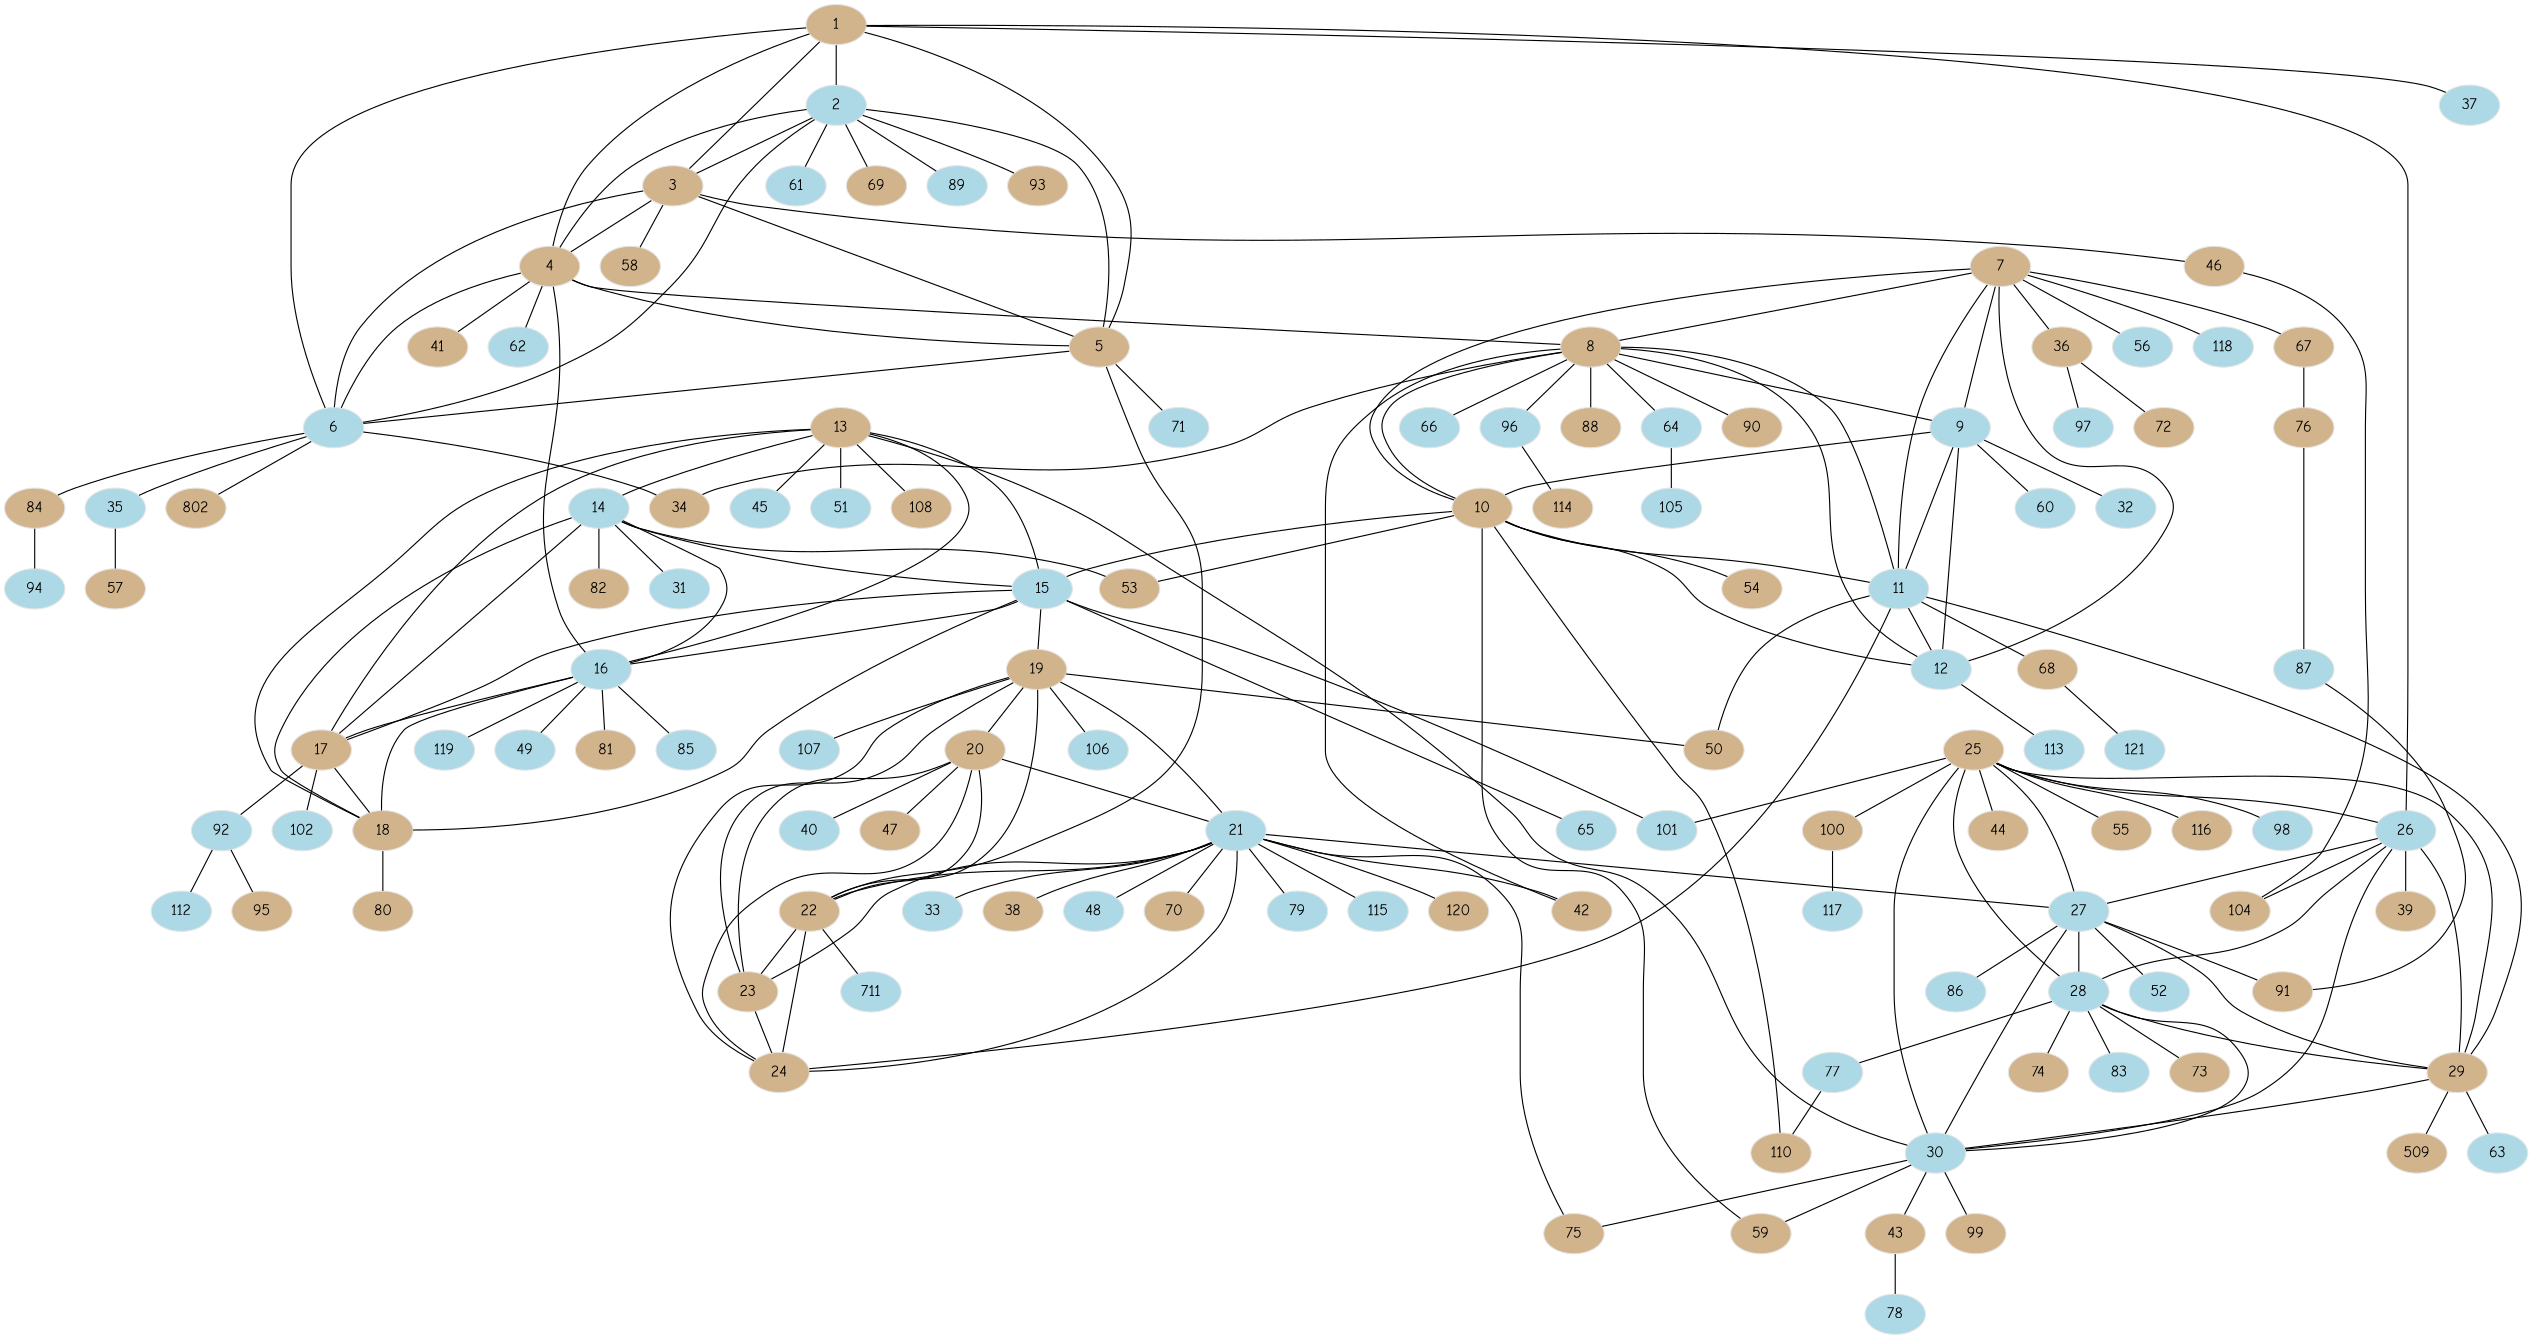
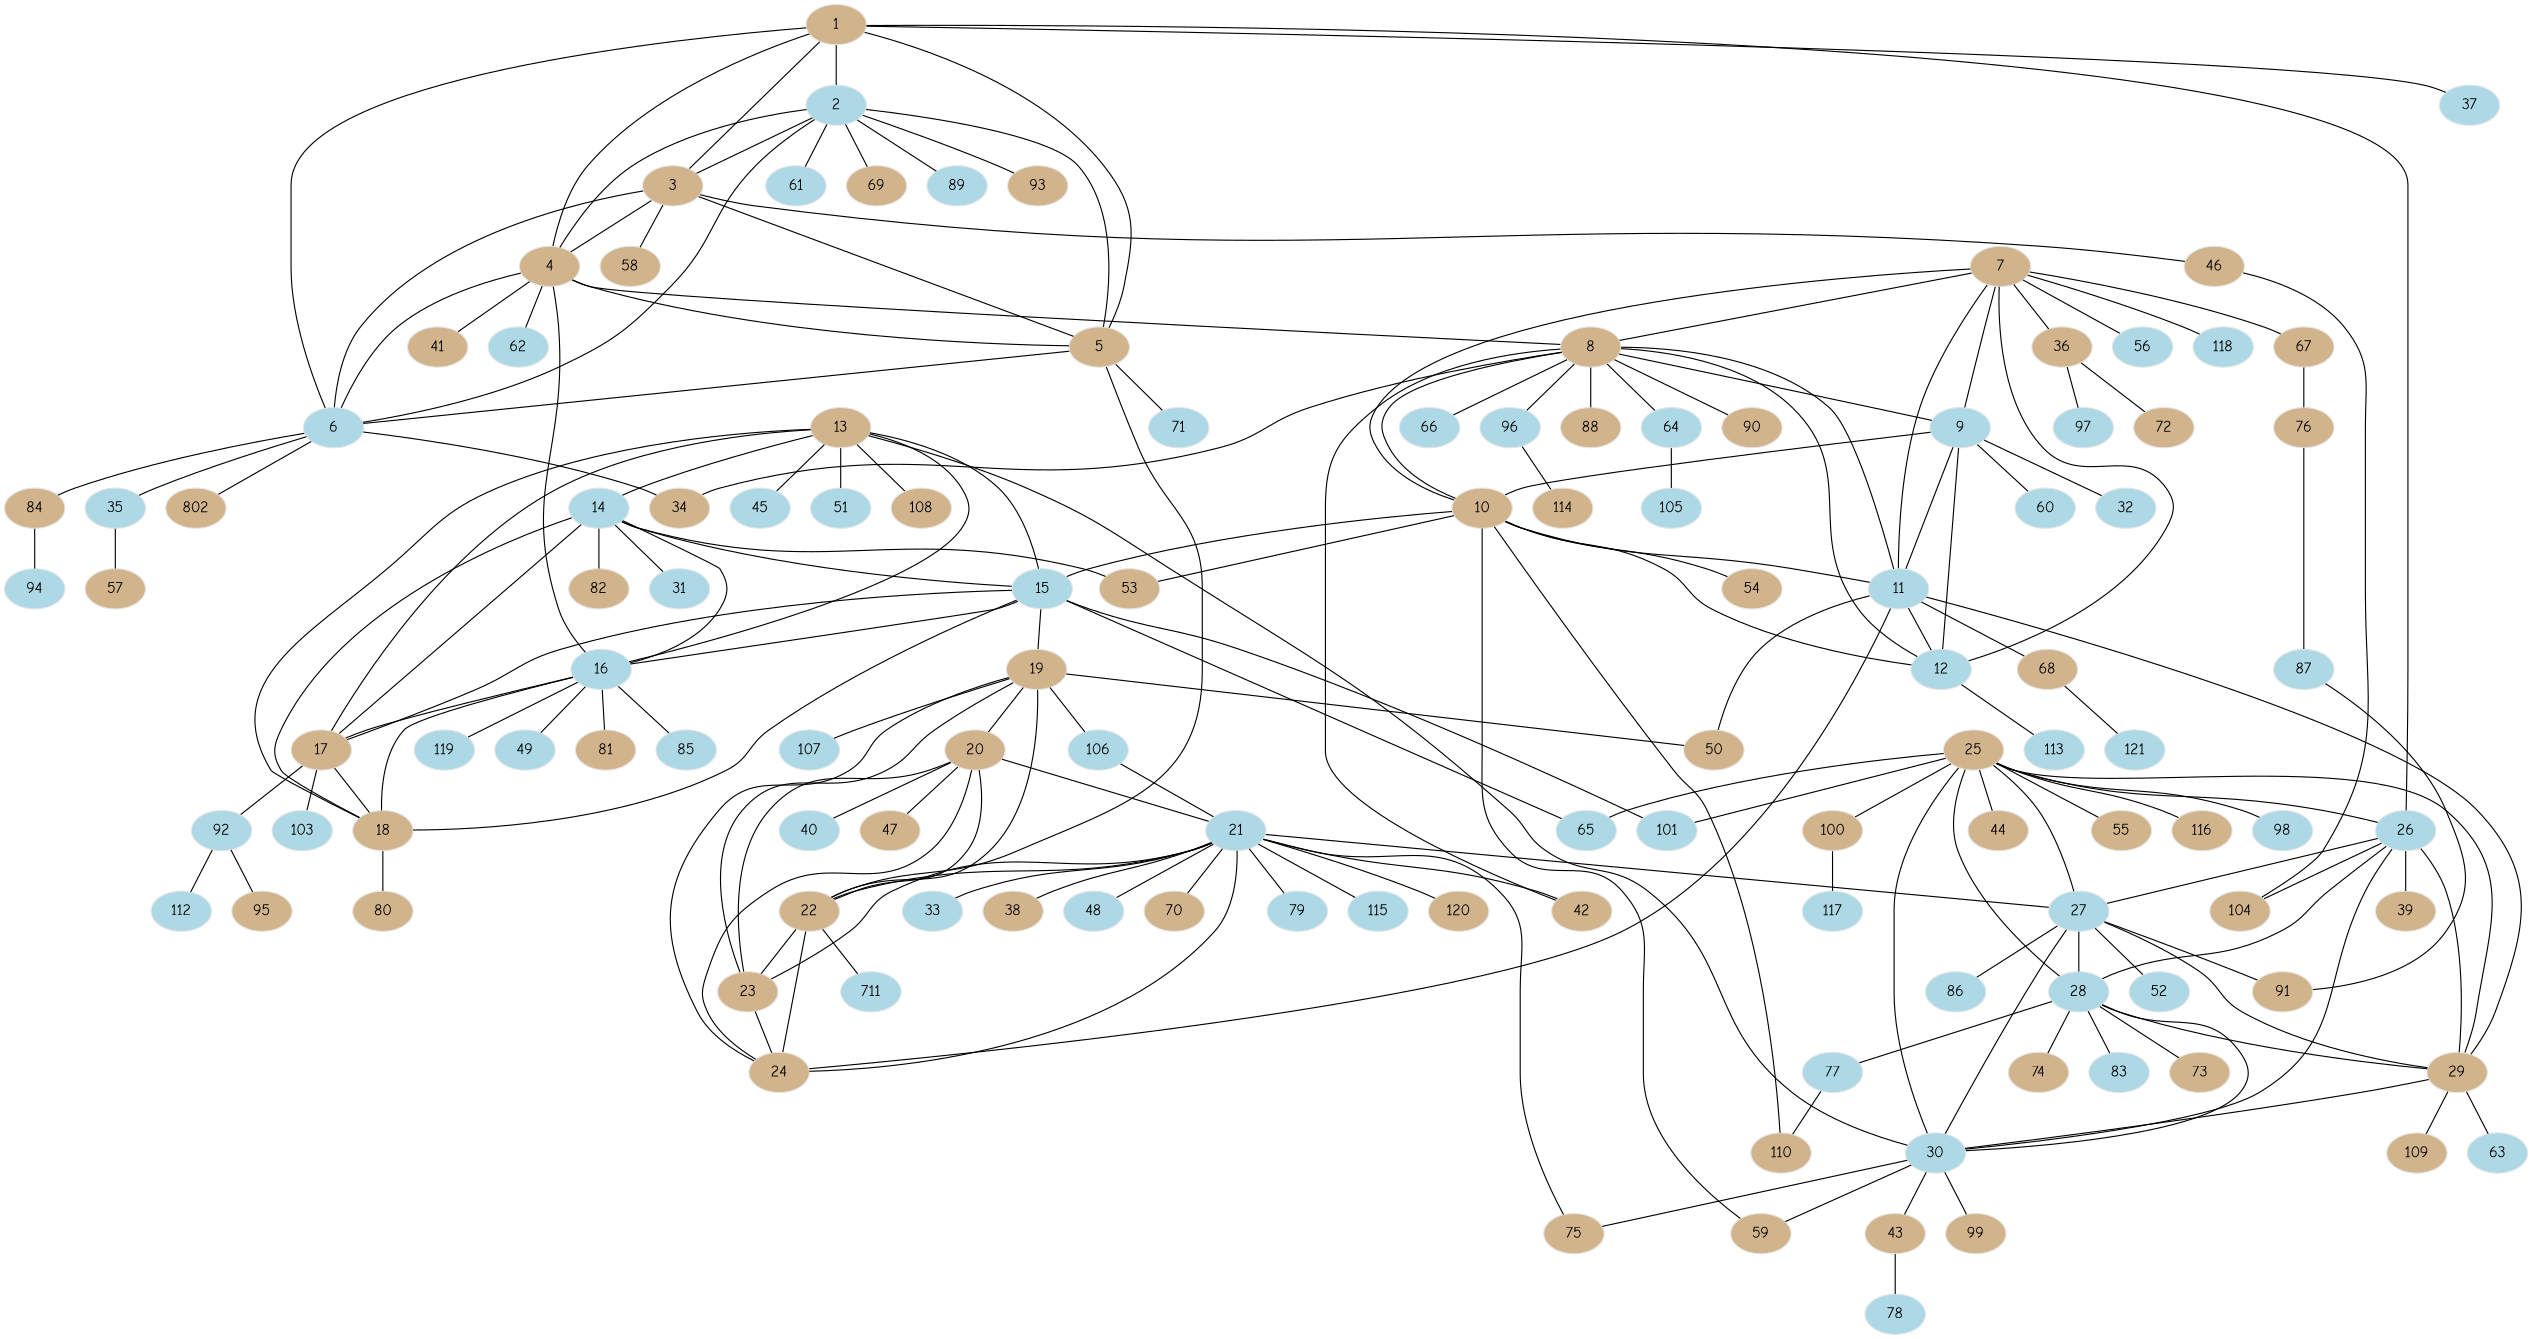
edge "19" -- "21": now "106" -- "21"
edge "25" -- "65": added
node "102": label "102" -> "103"
node "509": label "509" -> "109"
